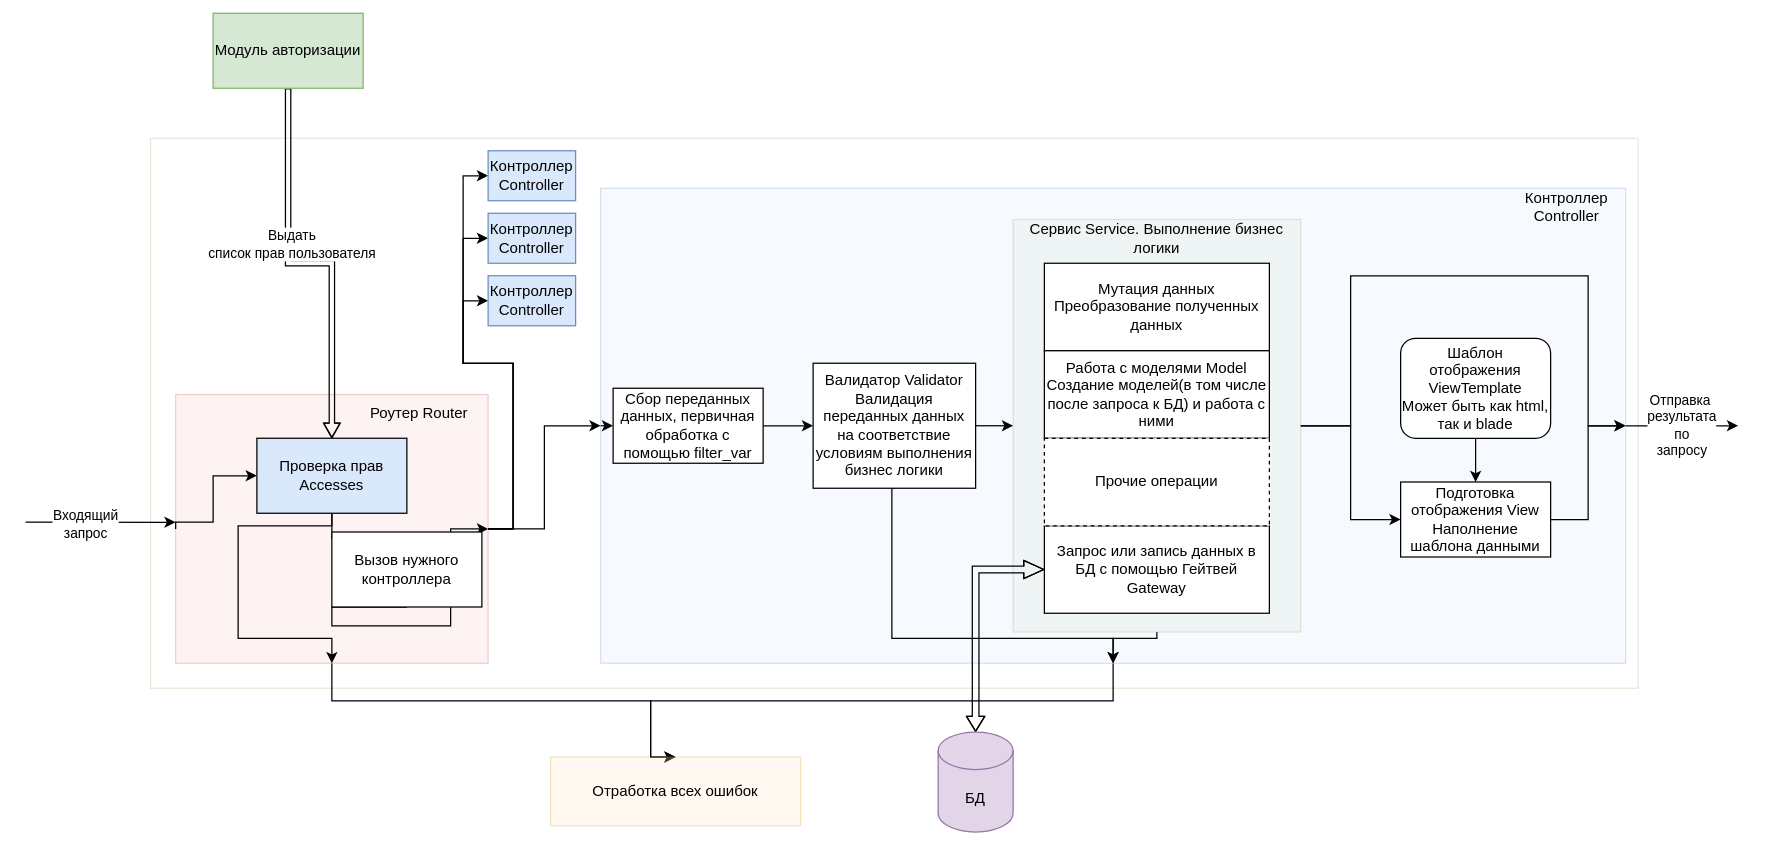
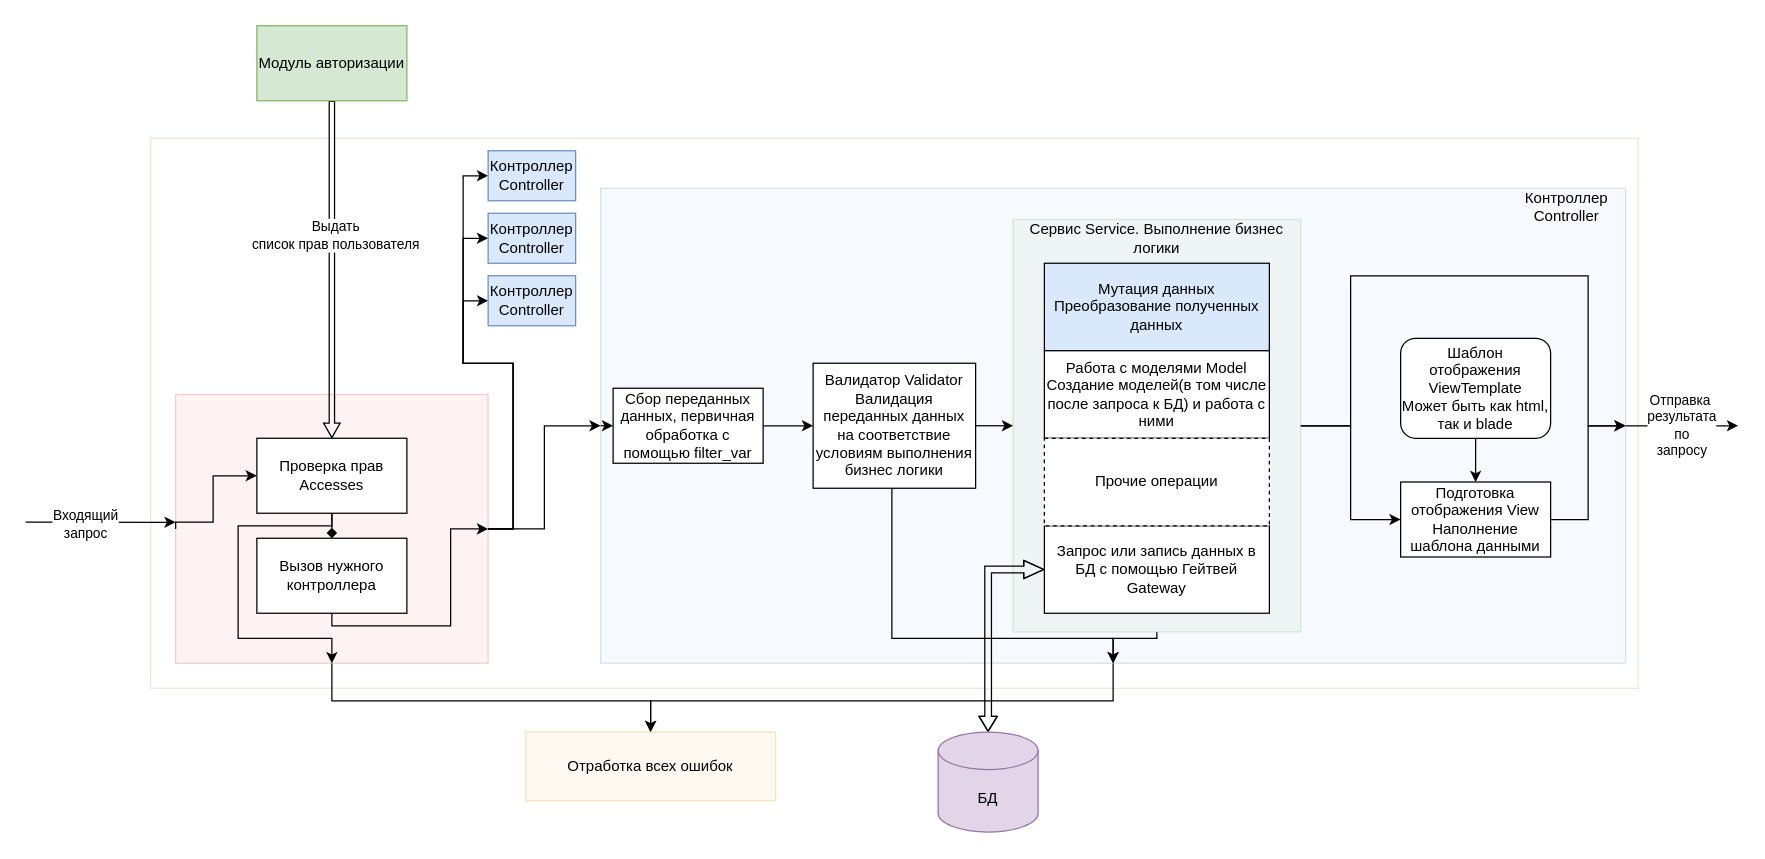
node "Модуль авторизации": moved (288, 51) -> (332, 63)
node "Мутация данных Преобразование полученных данных": fillcolor #ffffff -> #dae8fc
node "Роутер Router": removed
node "Проверка прав Accesses": fillcolor #dae8fc -> #ffffff
node "Вызов нужного контроллера": moved (407, 569) -> (332, 576)
node "БД": size 75x100 -> 100x100
node "Отработка всех ошибок": moved (676, 791) -> (651, 766)
